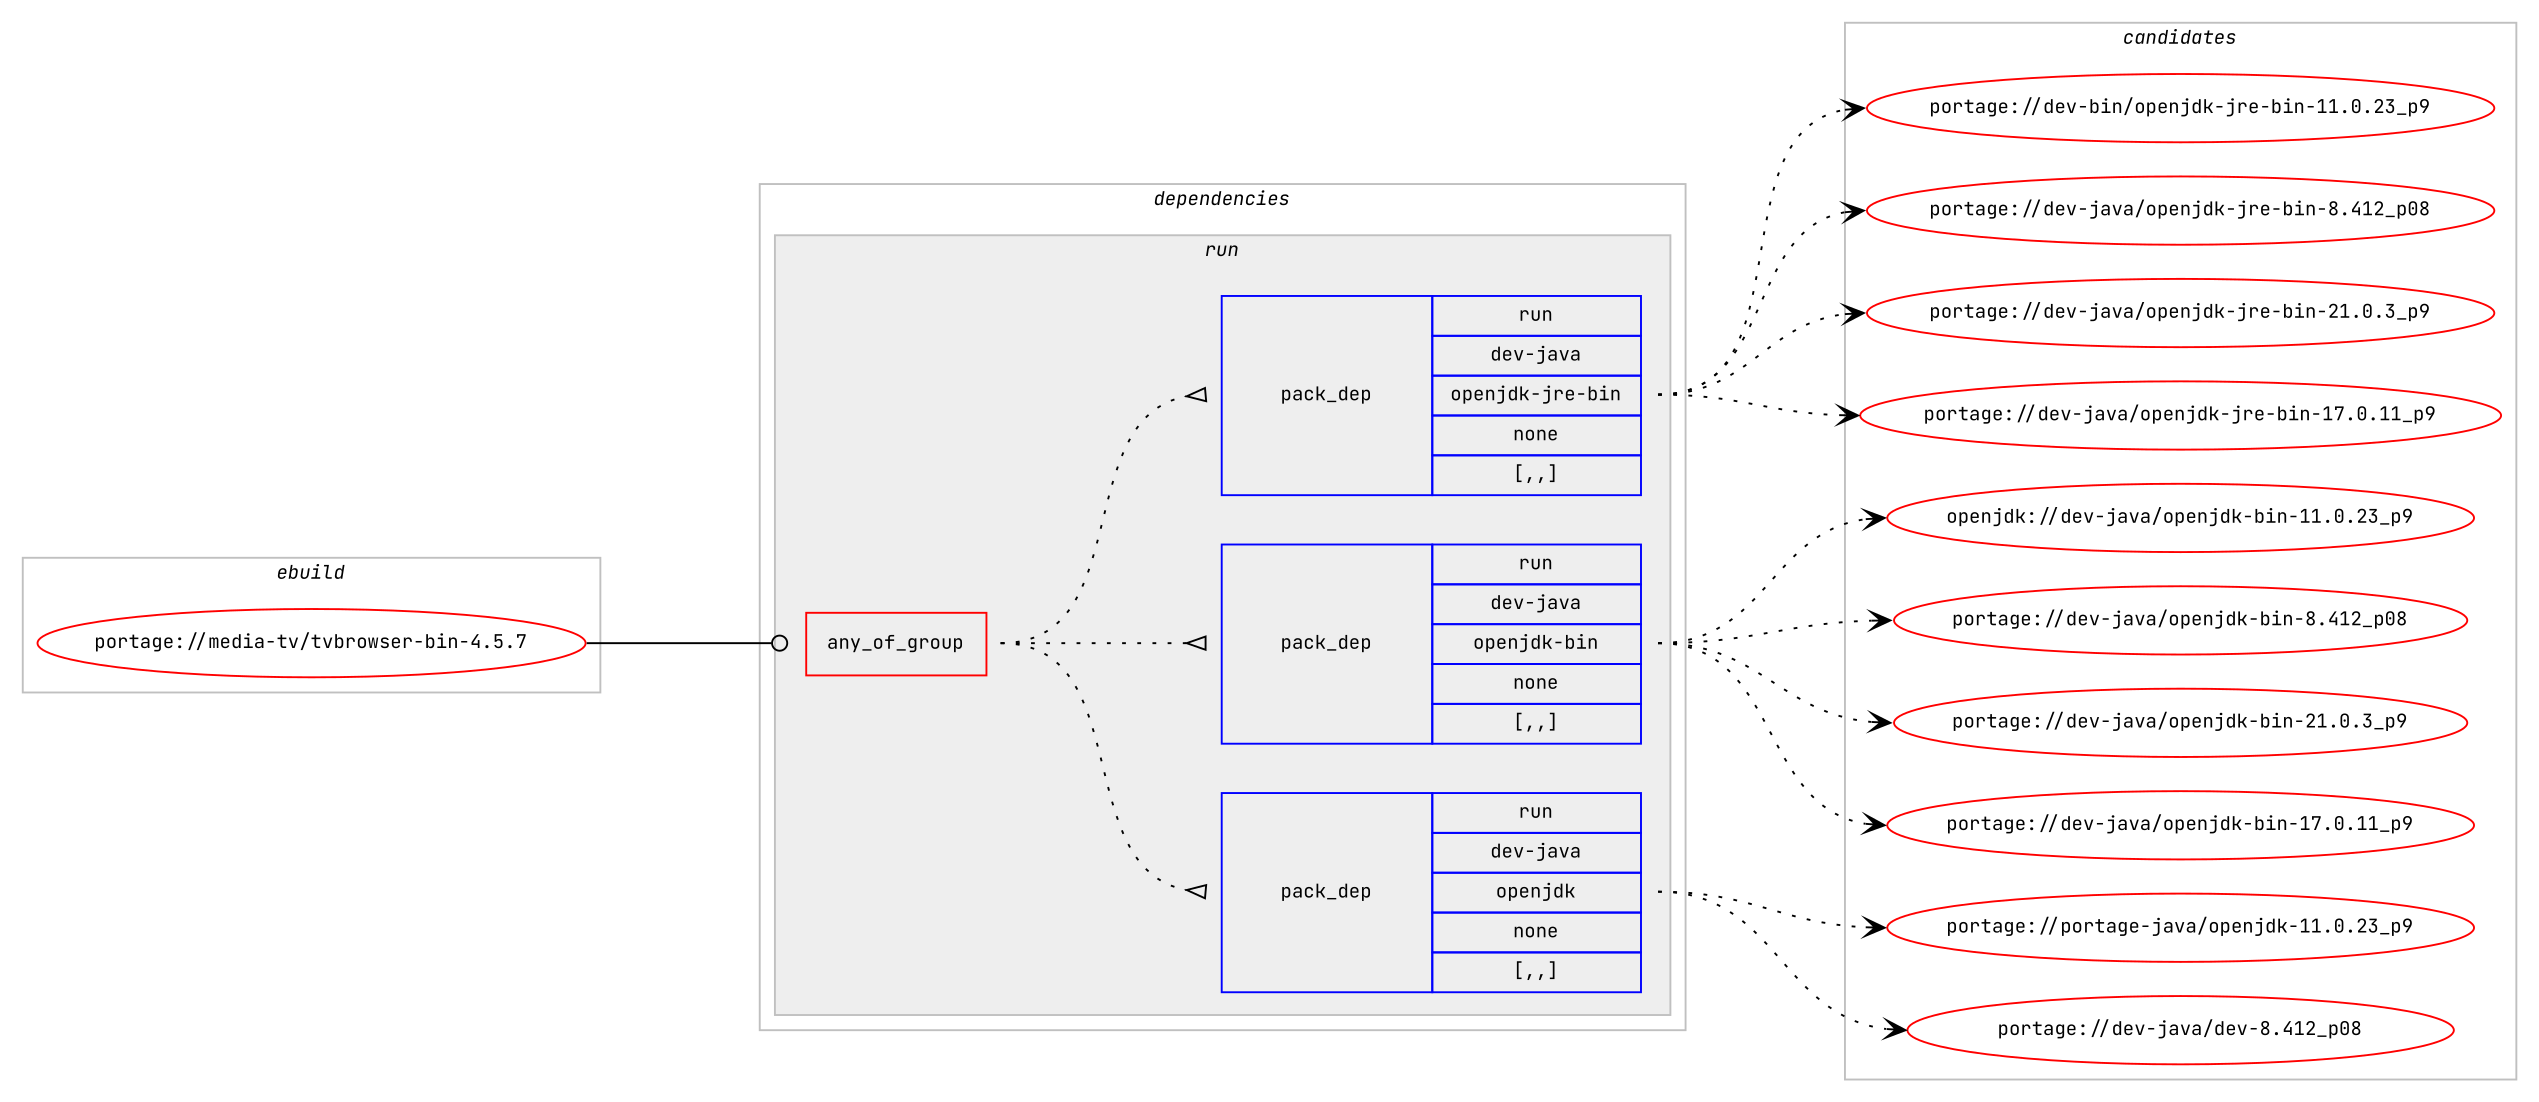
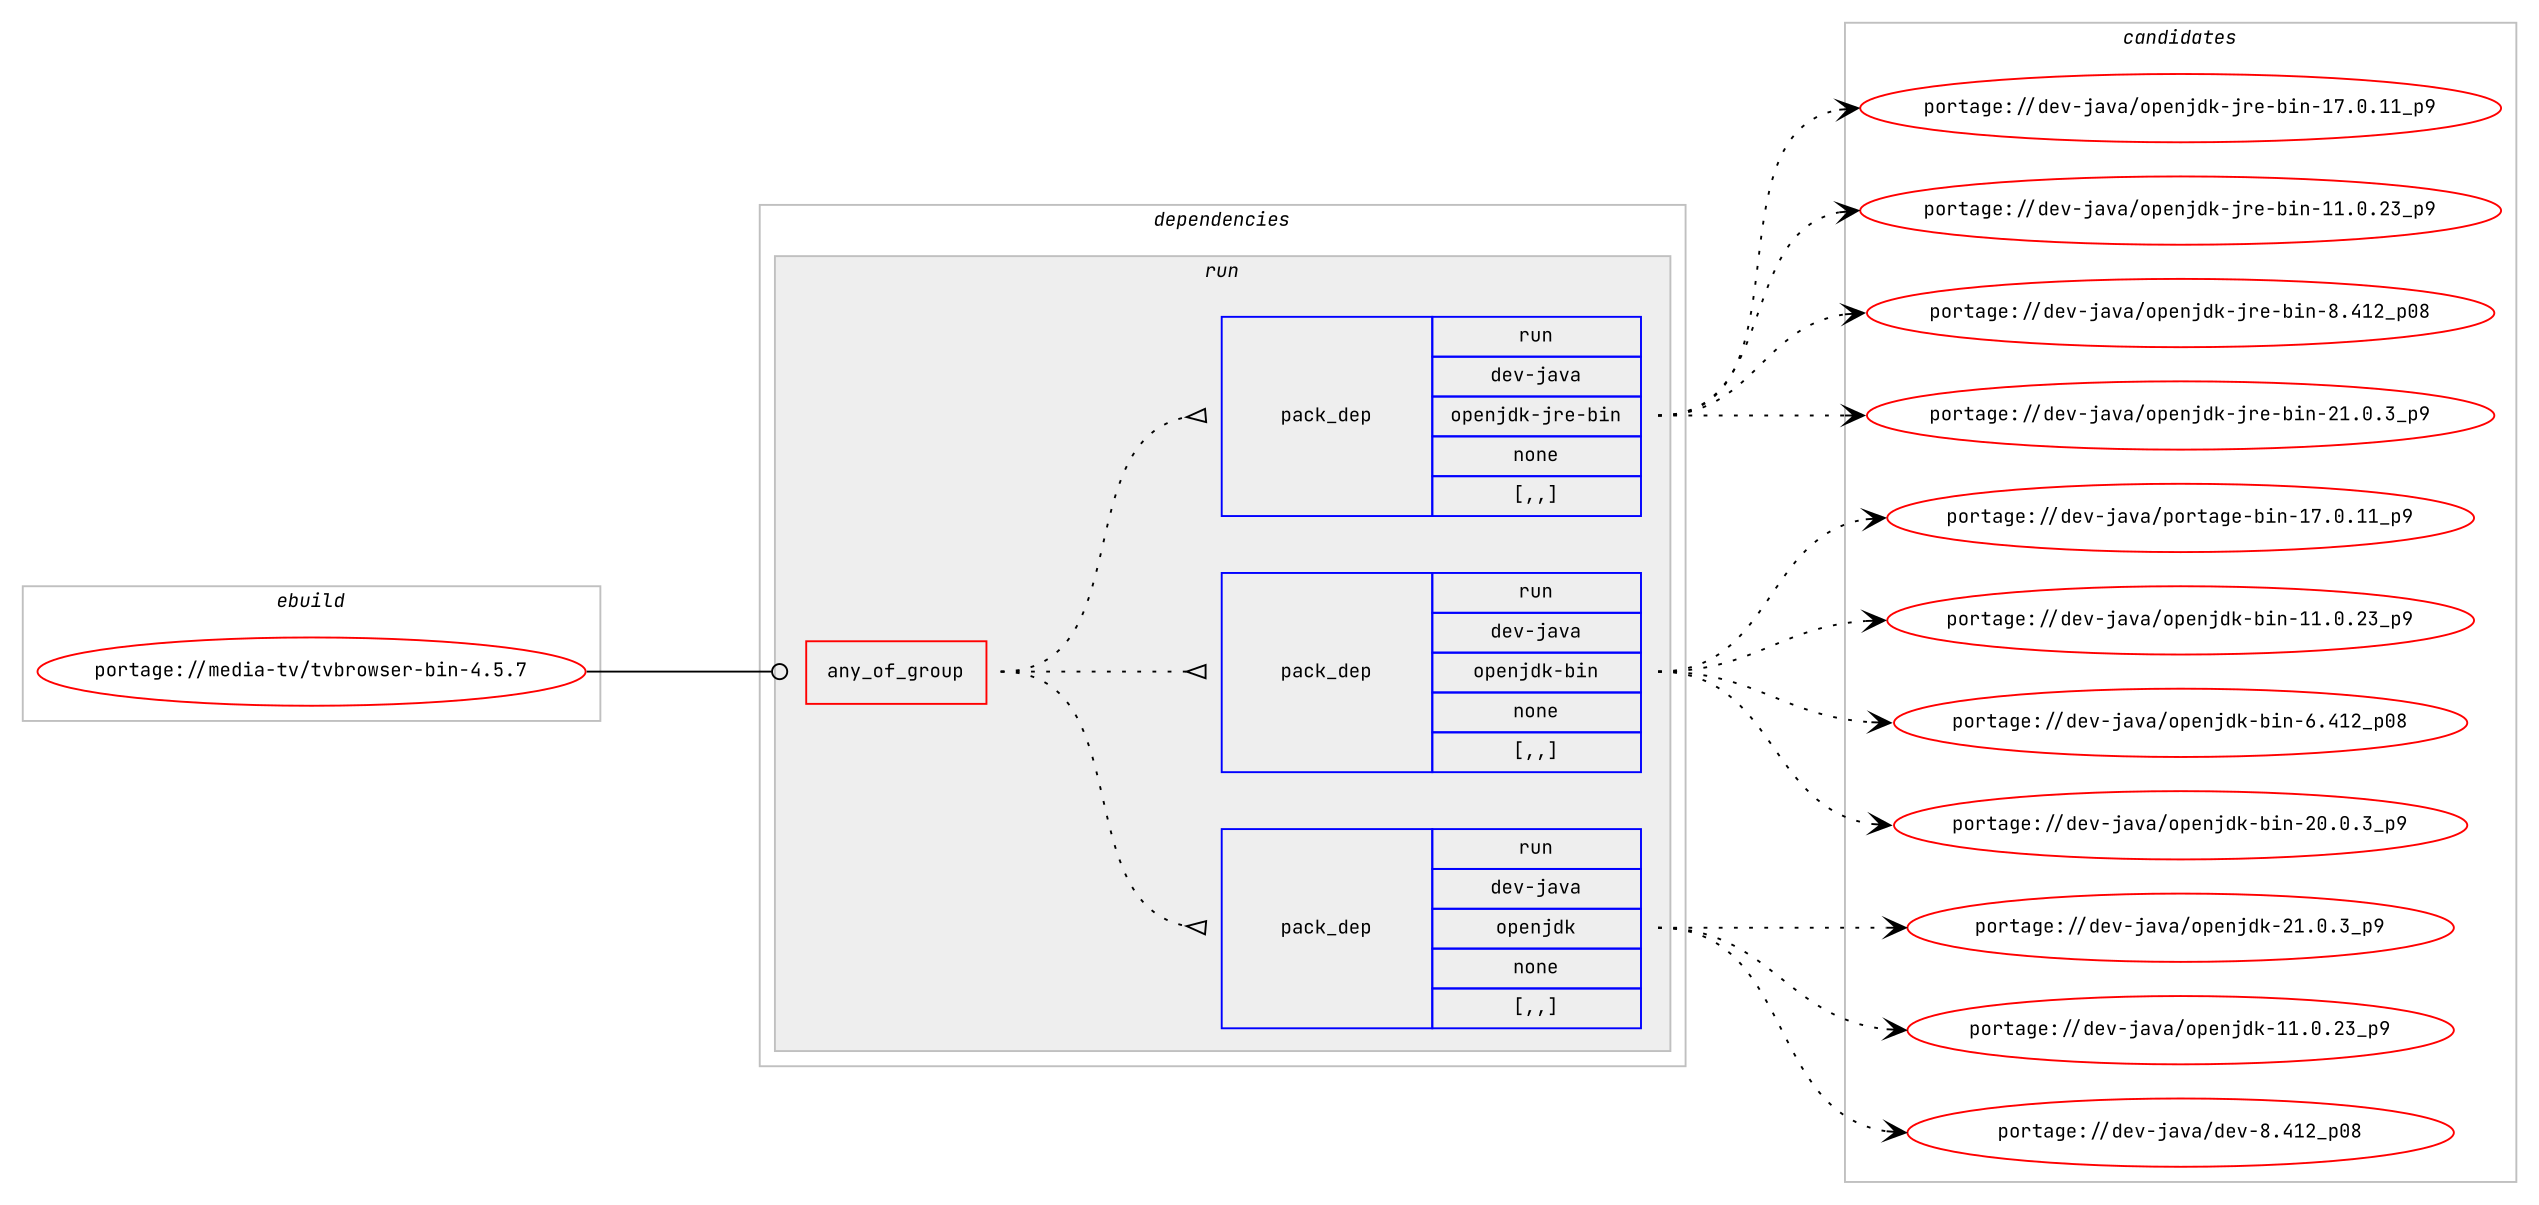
node "portage://dev-bin/openjdk-jre-bin-11.0.23_p9": label "portage://dev-bin/openjdk-jre-bin-11.0.23_p9" -> "portage://dev-java/openjdk-jre-bin-11.0.23_p9"
node "openjdk://dev-java/openjdk-bin-11.0.23_p9": label "openjdk://dev-java/openjdk-bin-11.0.23_p9" -> "portage://dev-java/openjdk-bin-11.0.23_p9"
node "portage://dev-java/openjdk-bin-8.412_p08": label "portage://dev-java/openjdk-bin-8.412_p08" -> "portage://dev-java/openjdk-bin-6.412_p08"
node "portage://dev-java/openjdk-bin-21.0.3_p9": label "portage://dev-java/openjdk-bin-21.0.3_p9" -> "portage://dev-java/openjdk-bin-20.0.3_p9"
node "portage://dev-java/openjdk-bin-17.0.11_p9": label "portage://dev-java/openjdk-bin-17.0.11_p9" -> "portage://dev-java/portage-bin-17.0.11_p9"
node "portage://dev-java/openjdk-21.0.3_p9": added
node "portage://portage-java/openjdk-11.0.23_p9": label "portage://portage-java/openjdk-11.0.23_p9" -> "portage://dev-java/openjdk-11.0.23_p9"
